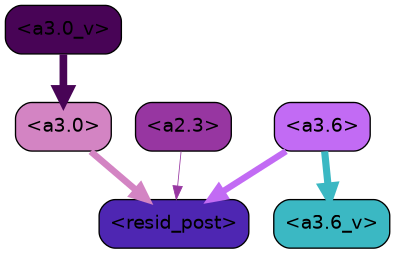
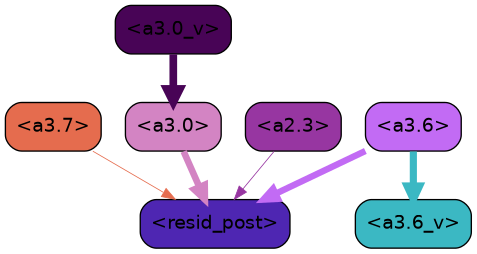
node "<a3.7>": added
